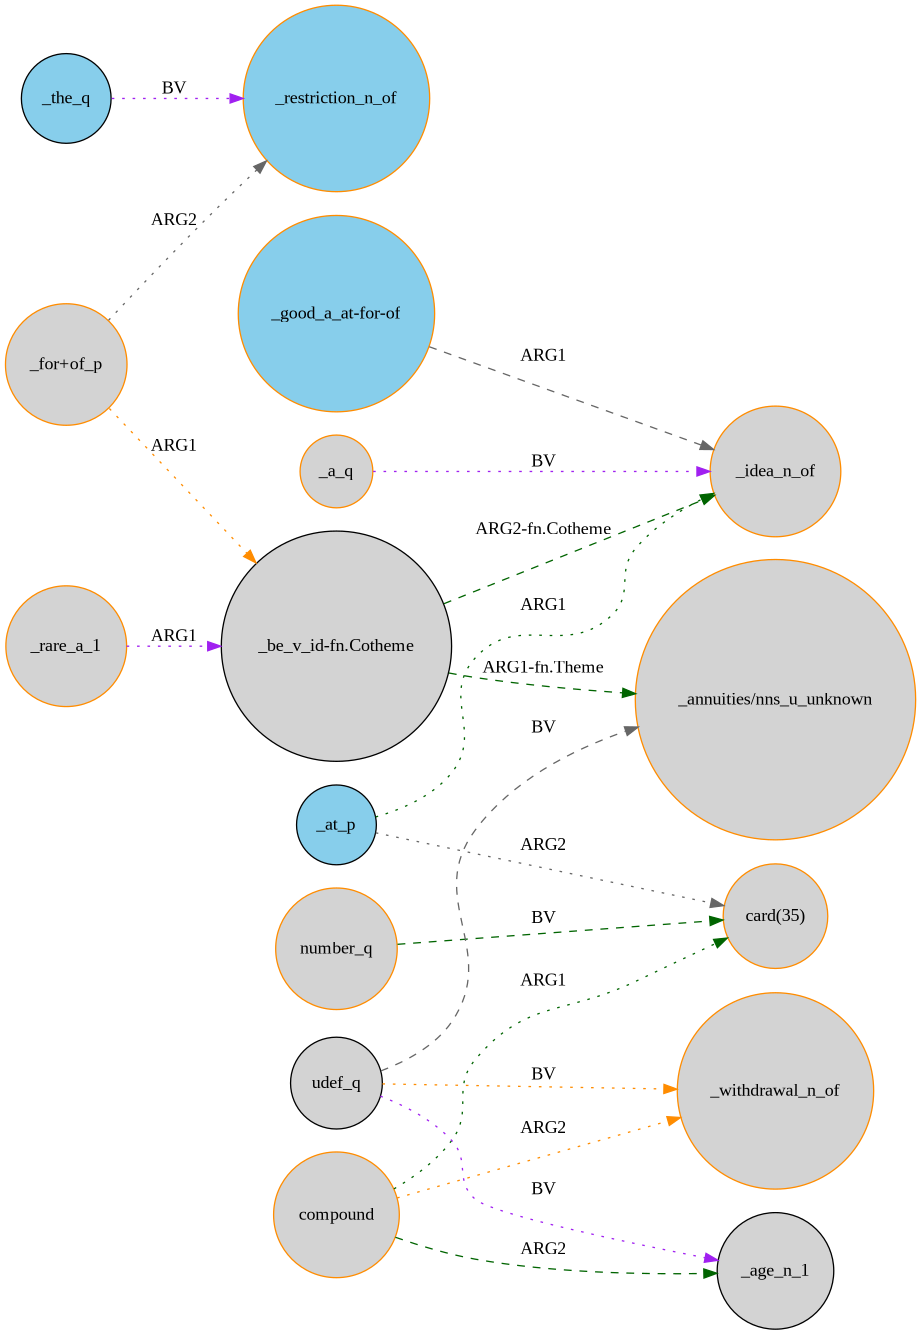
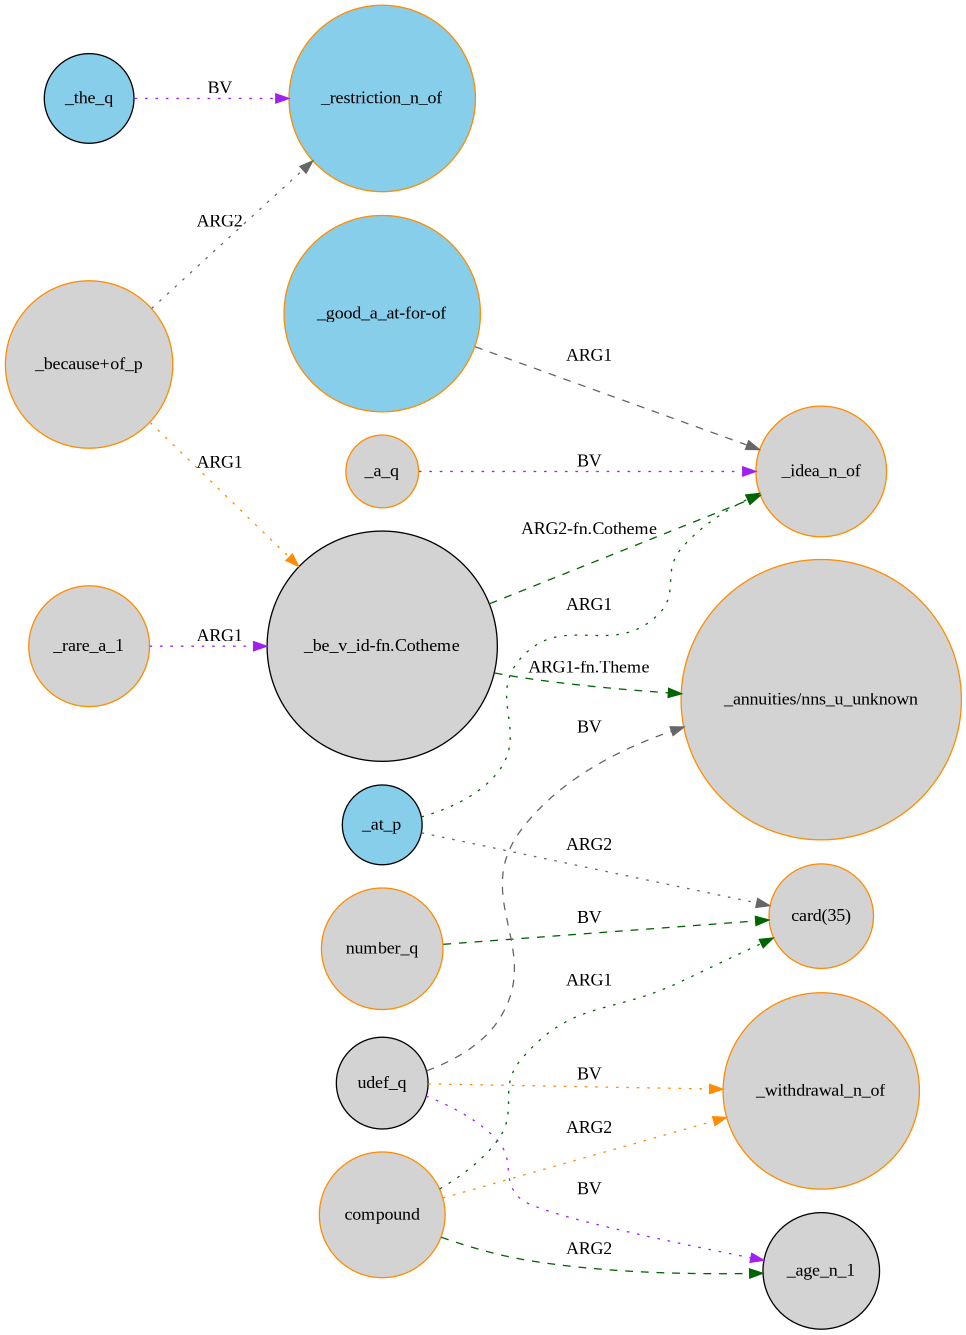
node "_for+of_p": label "_for+of_p" -> "_because+of_p"
